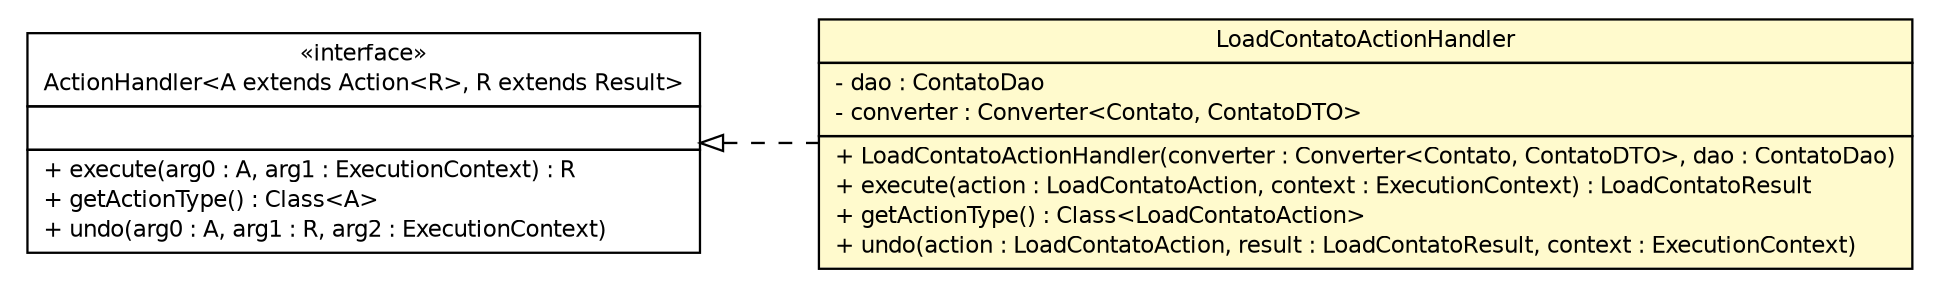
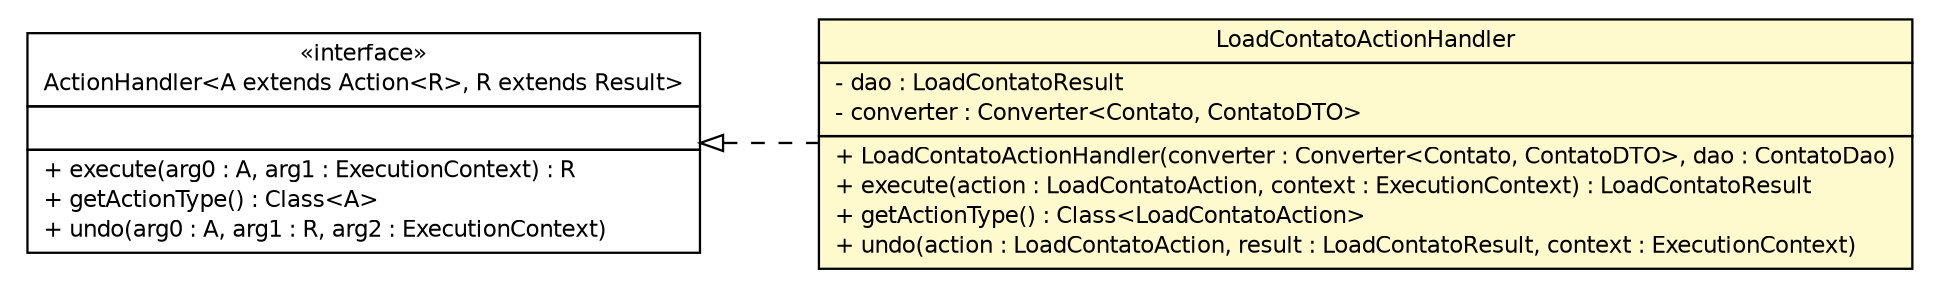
node "LoadContatoActionHandler": text "- dao : ContatoDao" -> "- dao : LoadContatoResult"
